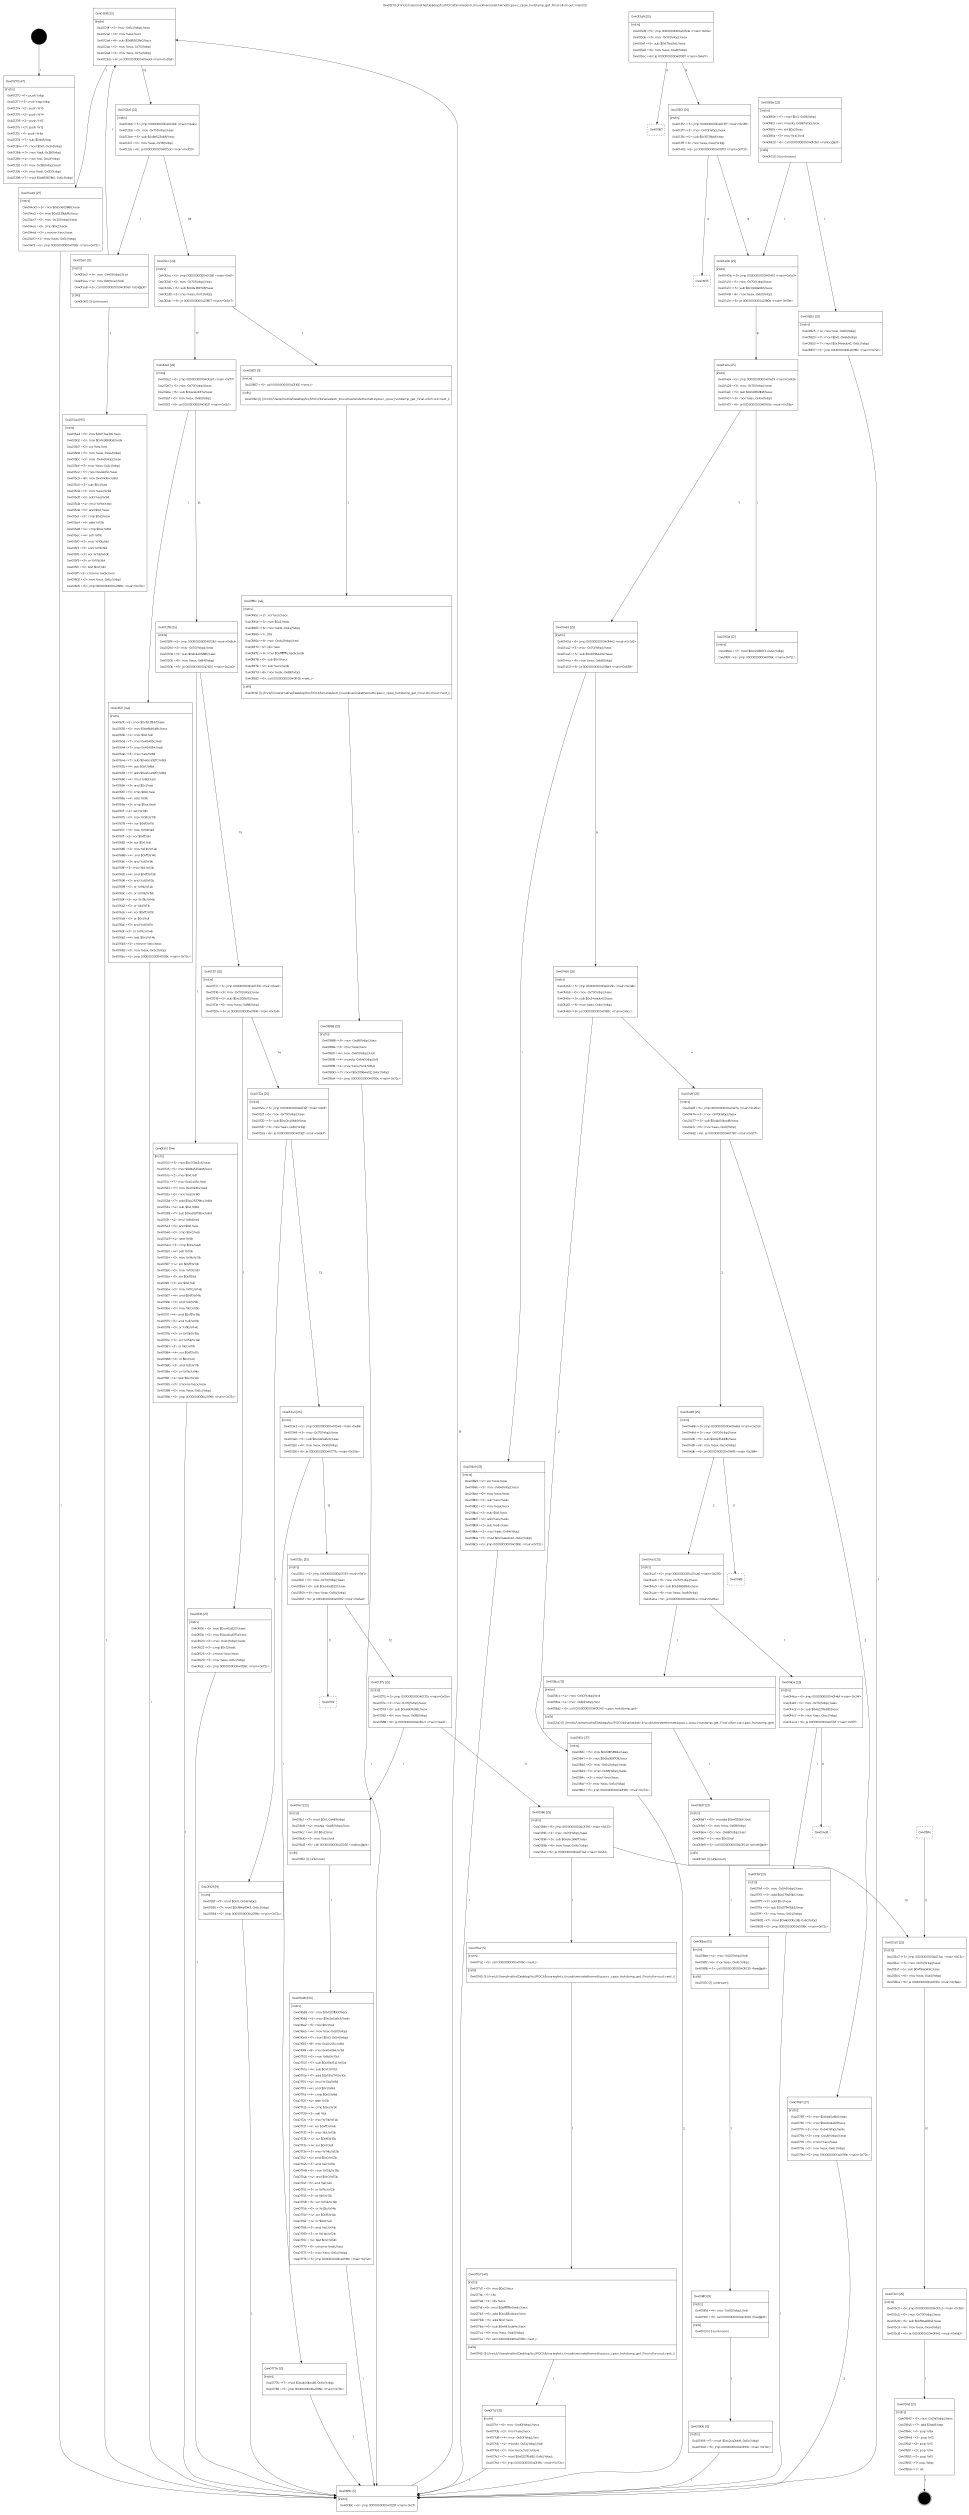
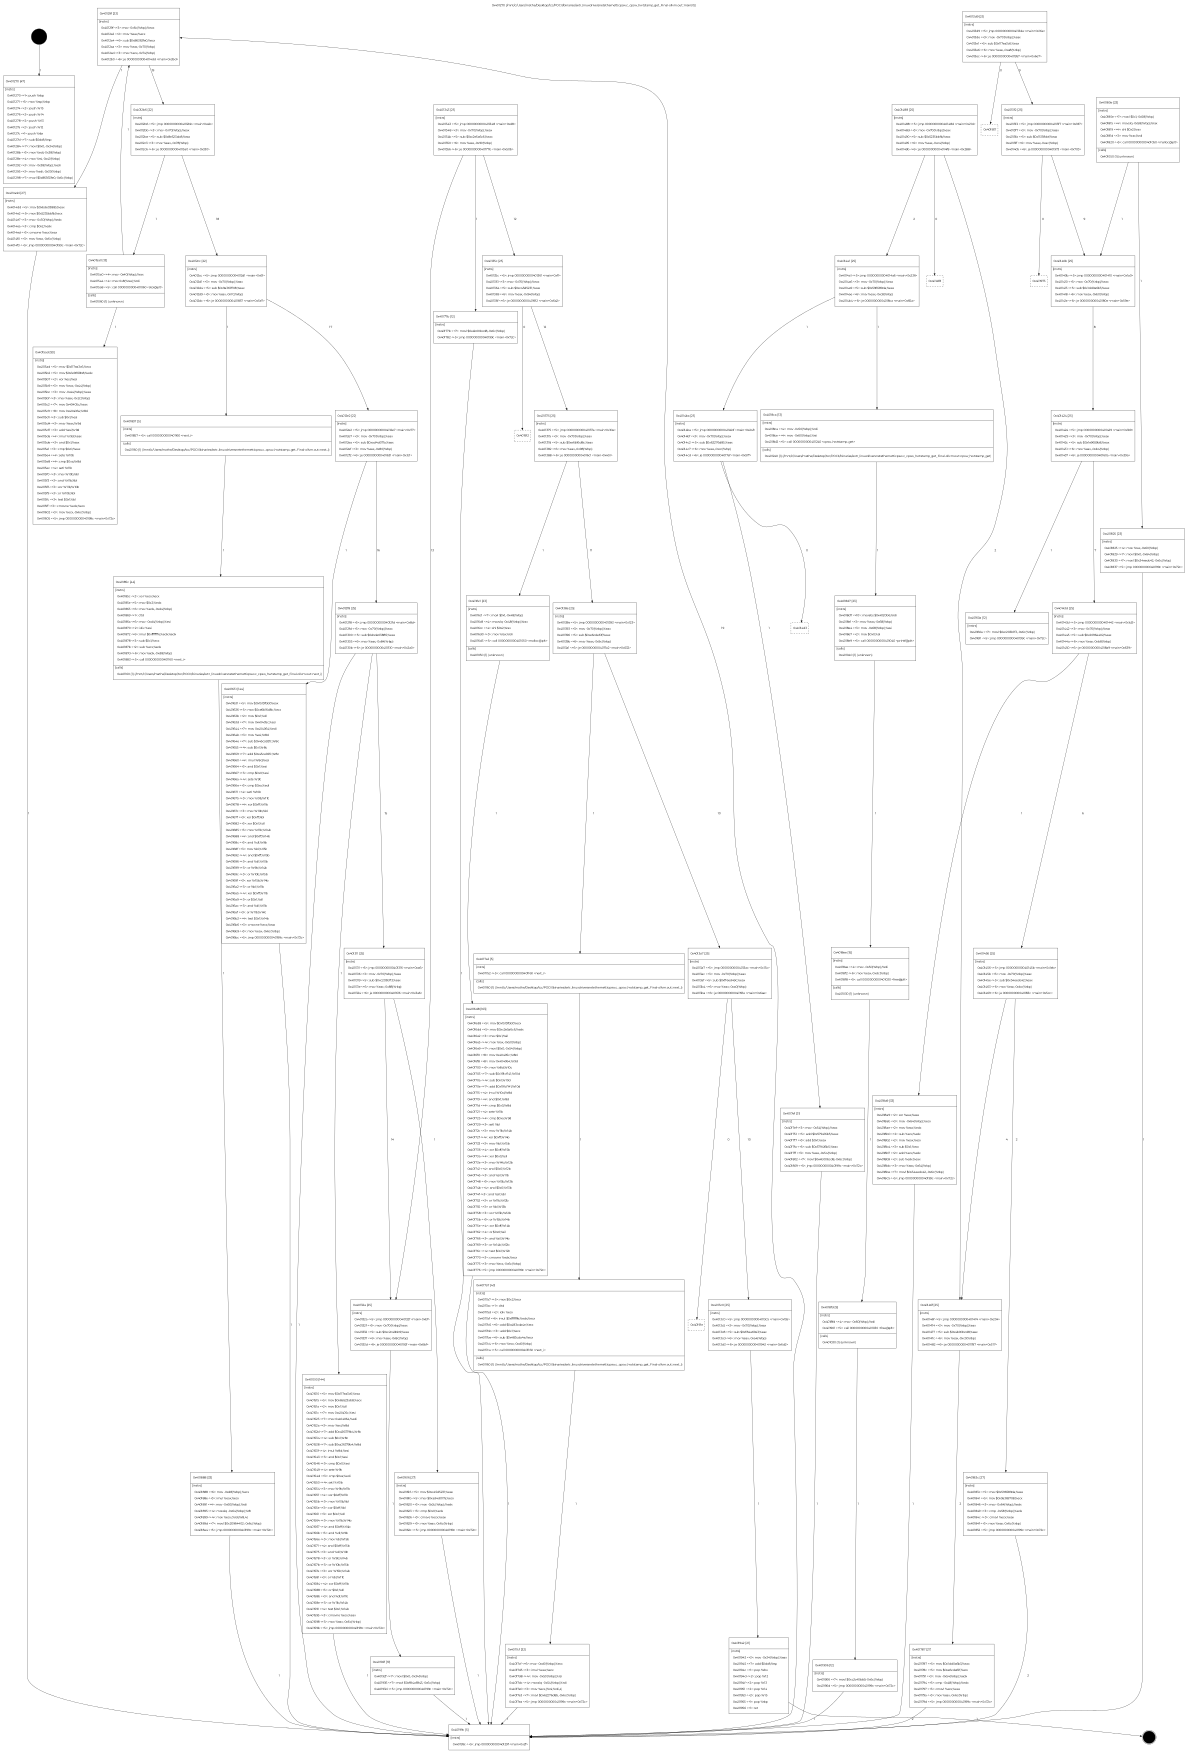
edge "0x40132a [25]" -> "0x401343 [25]": reversed
edge "0x40146f [25]" -> "0x401488 [25]": reversed
edge "0x4015ad [93]" -> "0x40199c [5]": now "0x4012f8 [25]" -> "0x40199c [5]"
edge "0x40191e" -> "0x4013a7 [25]": reversed
